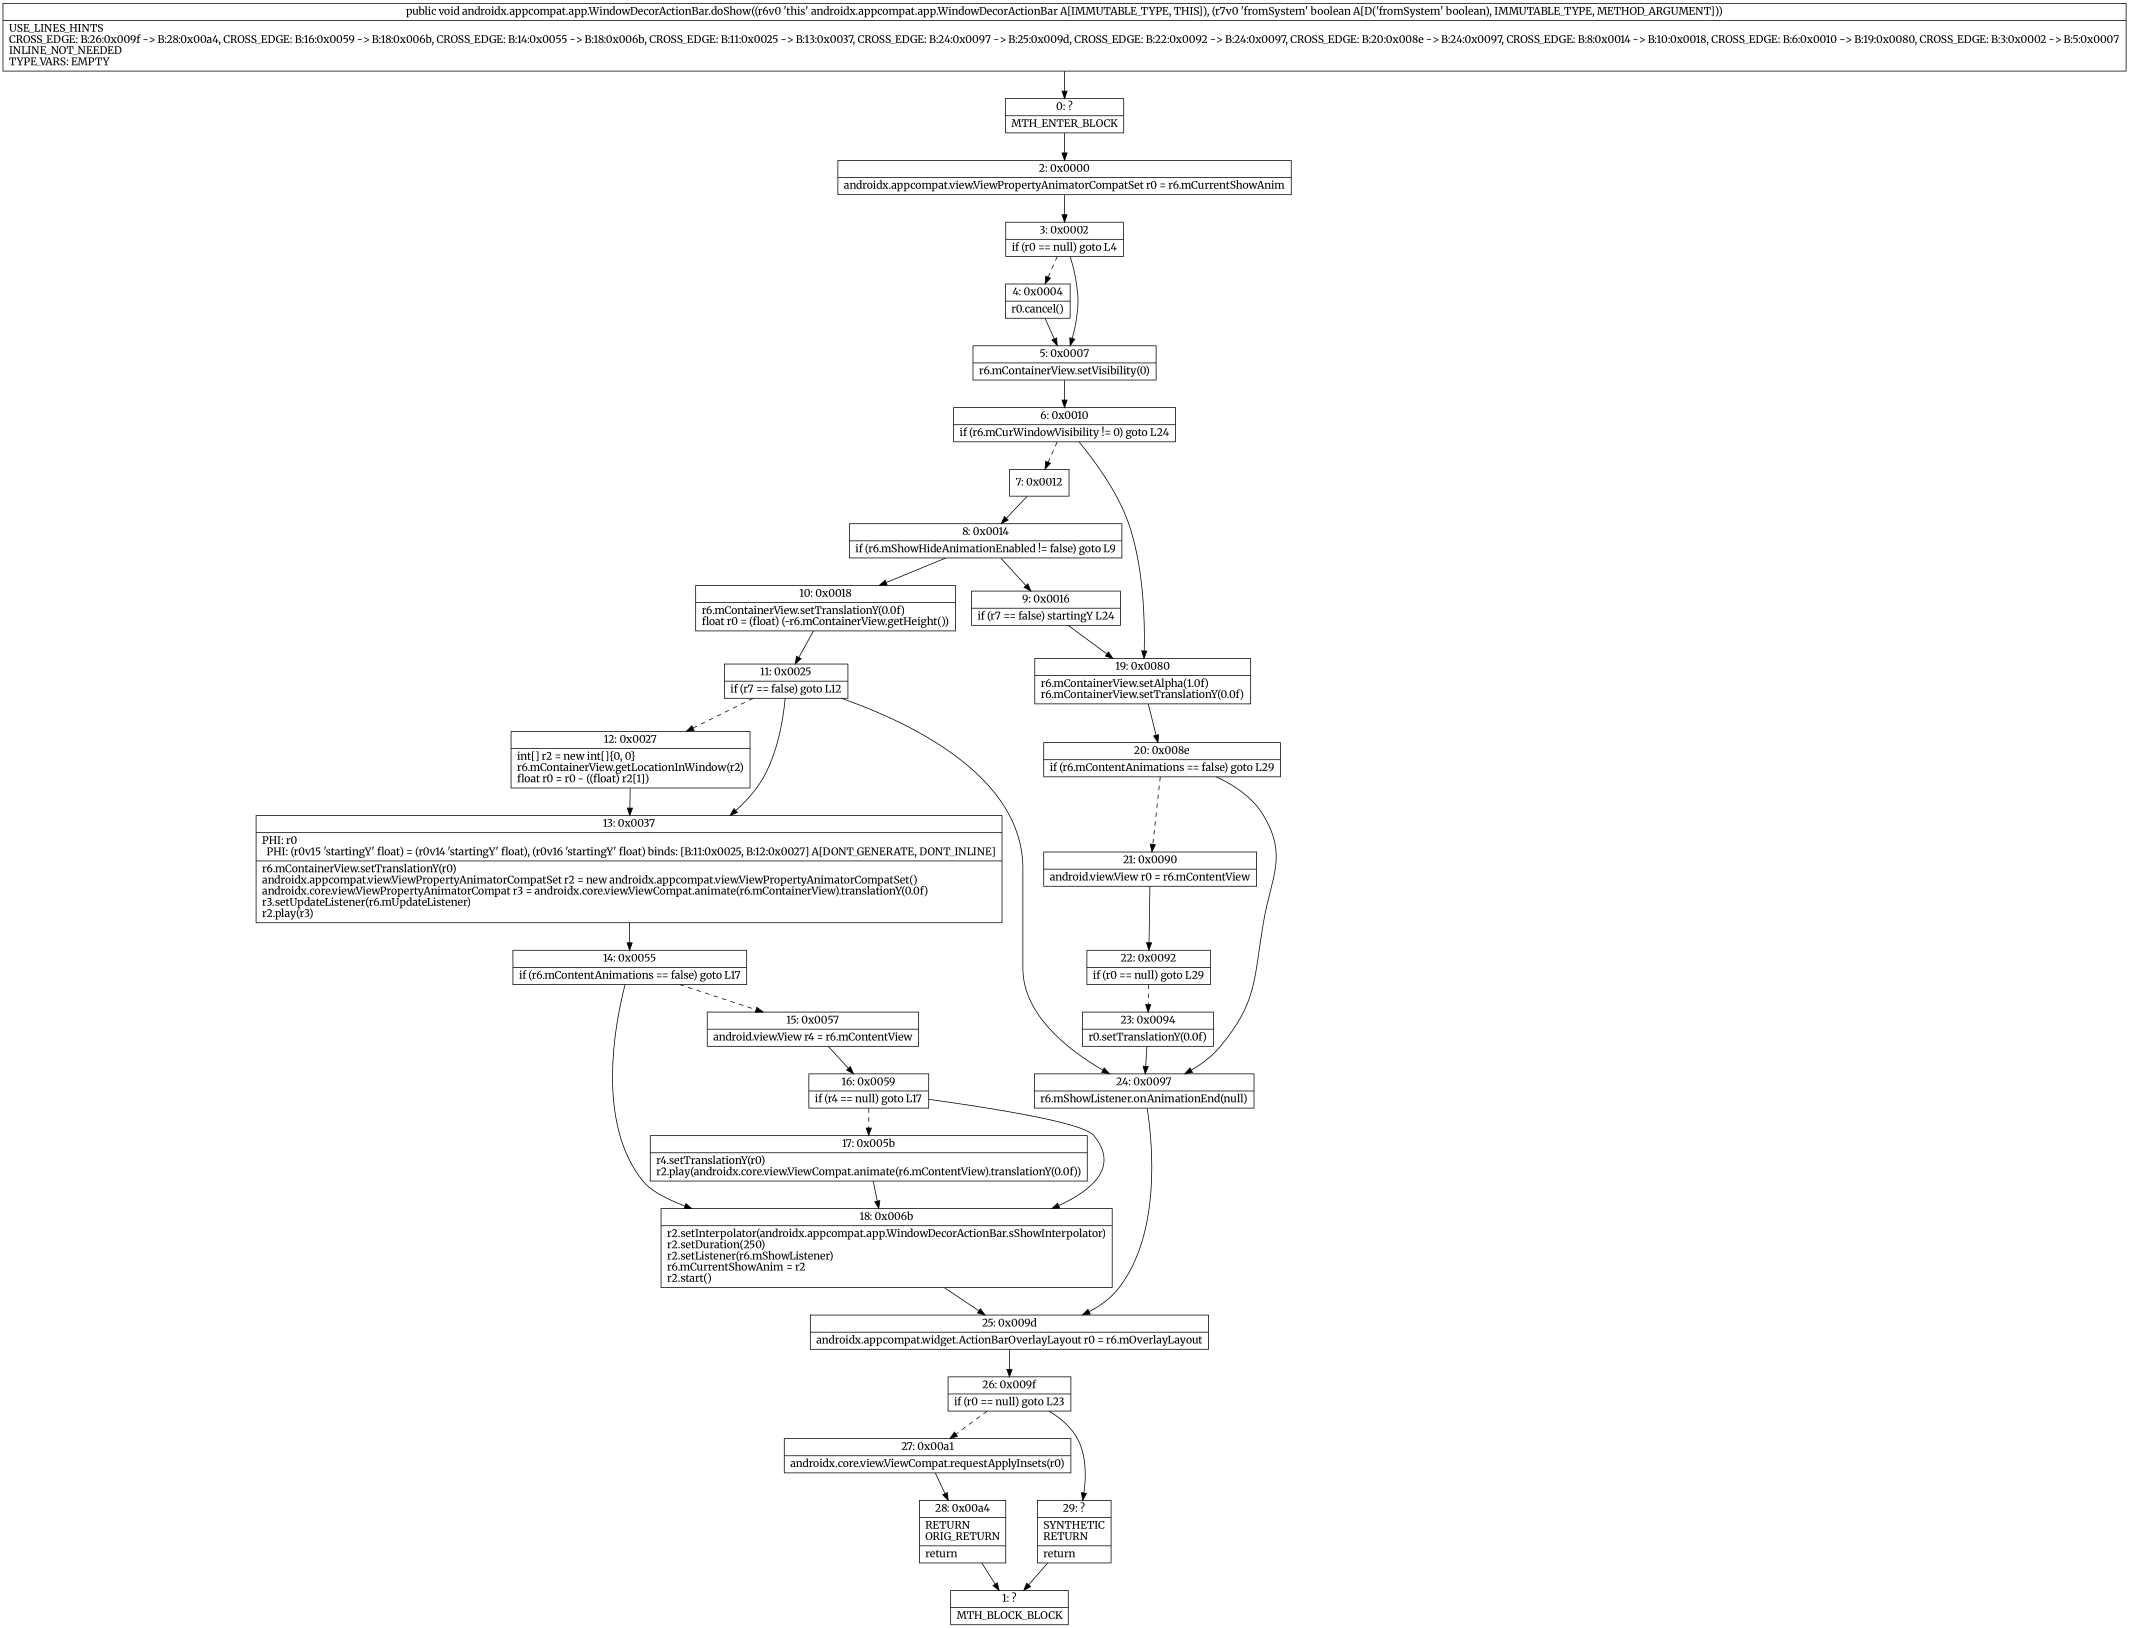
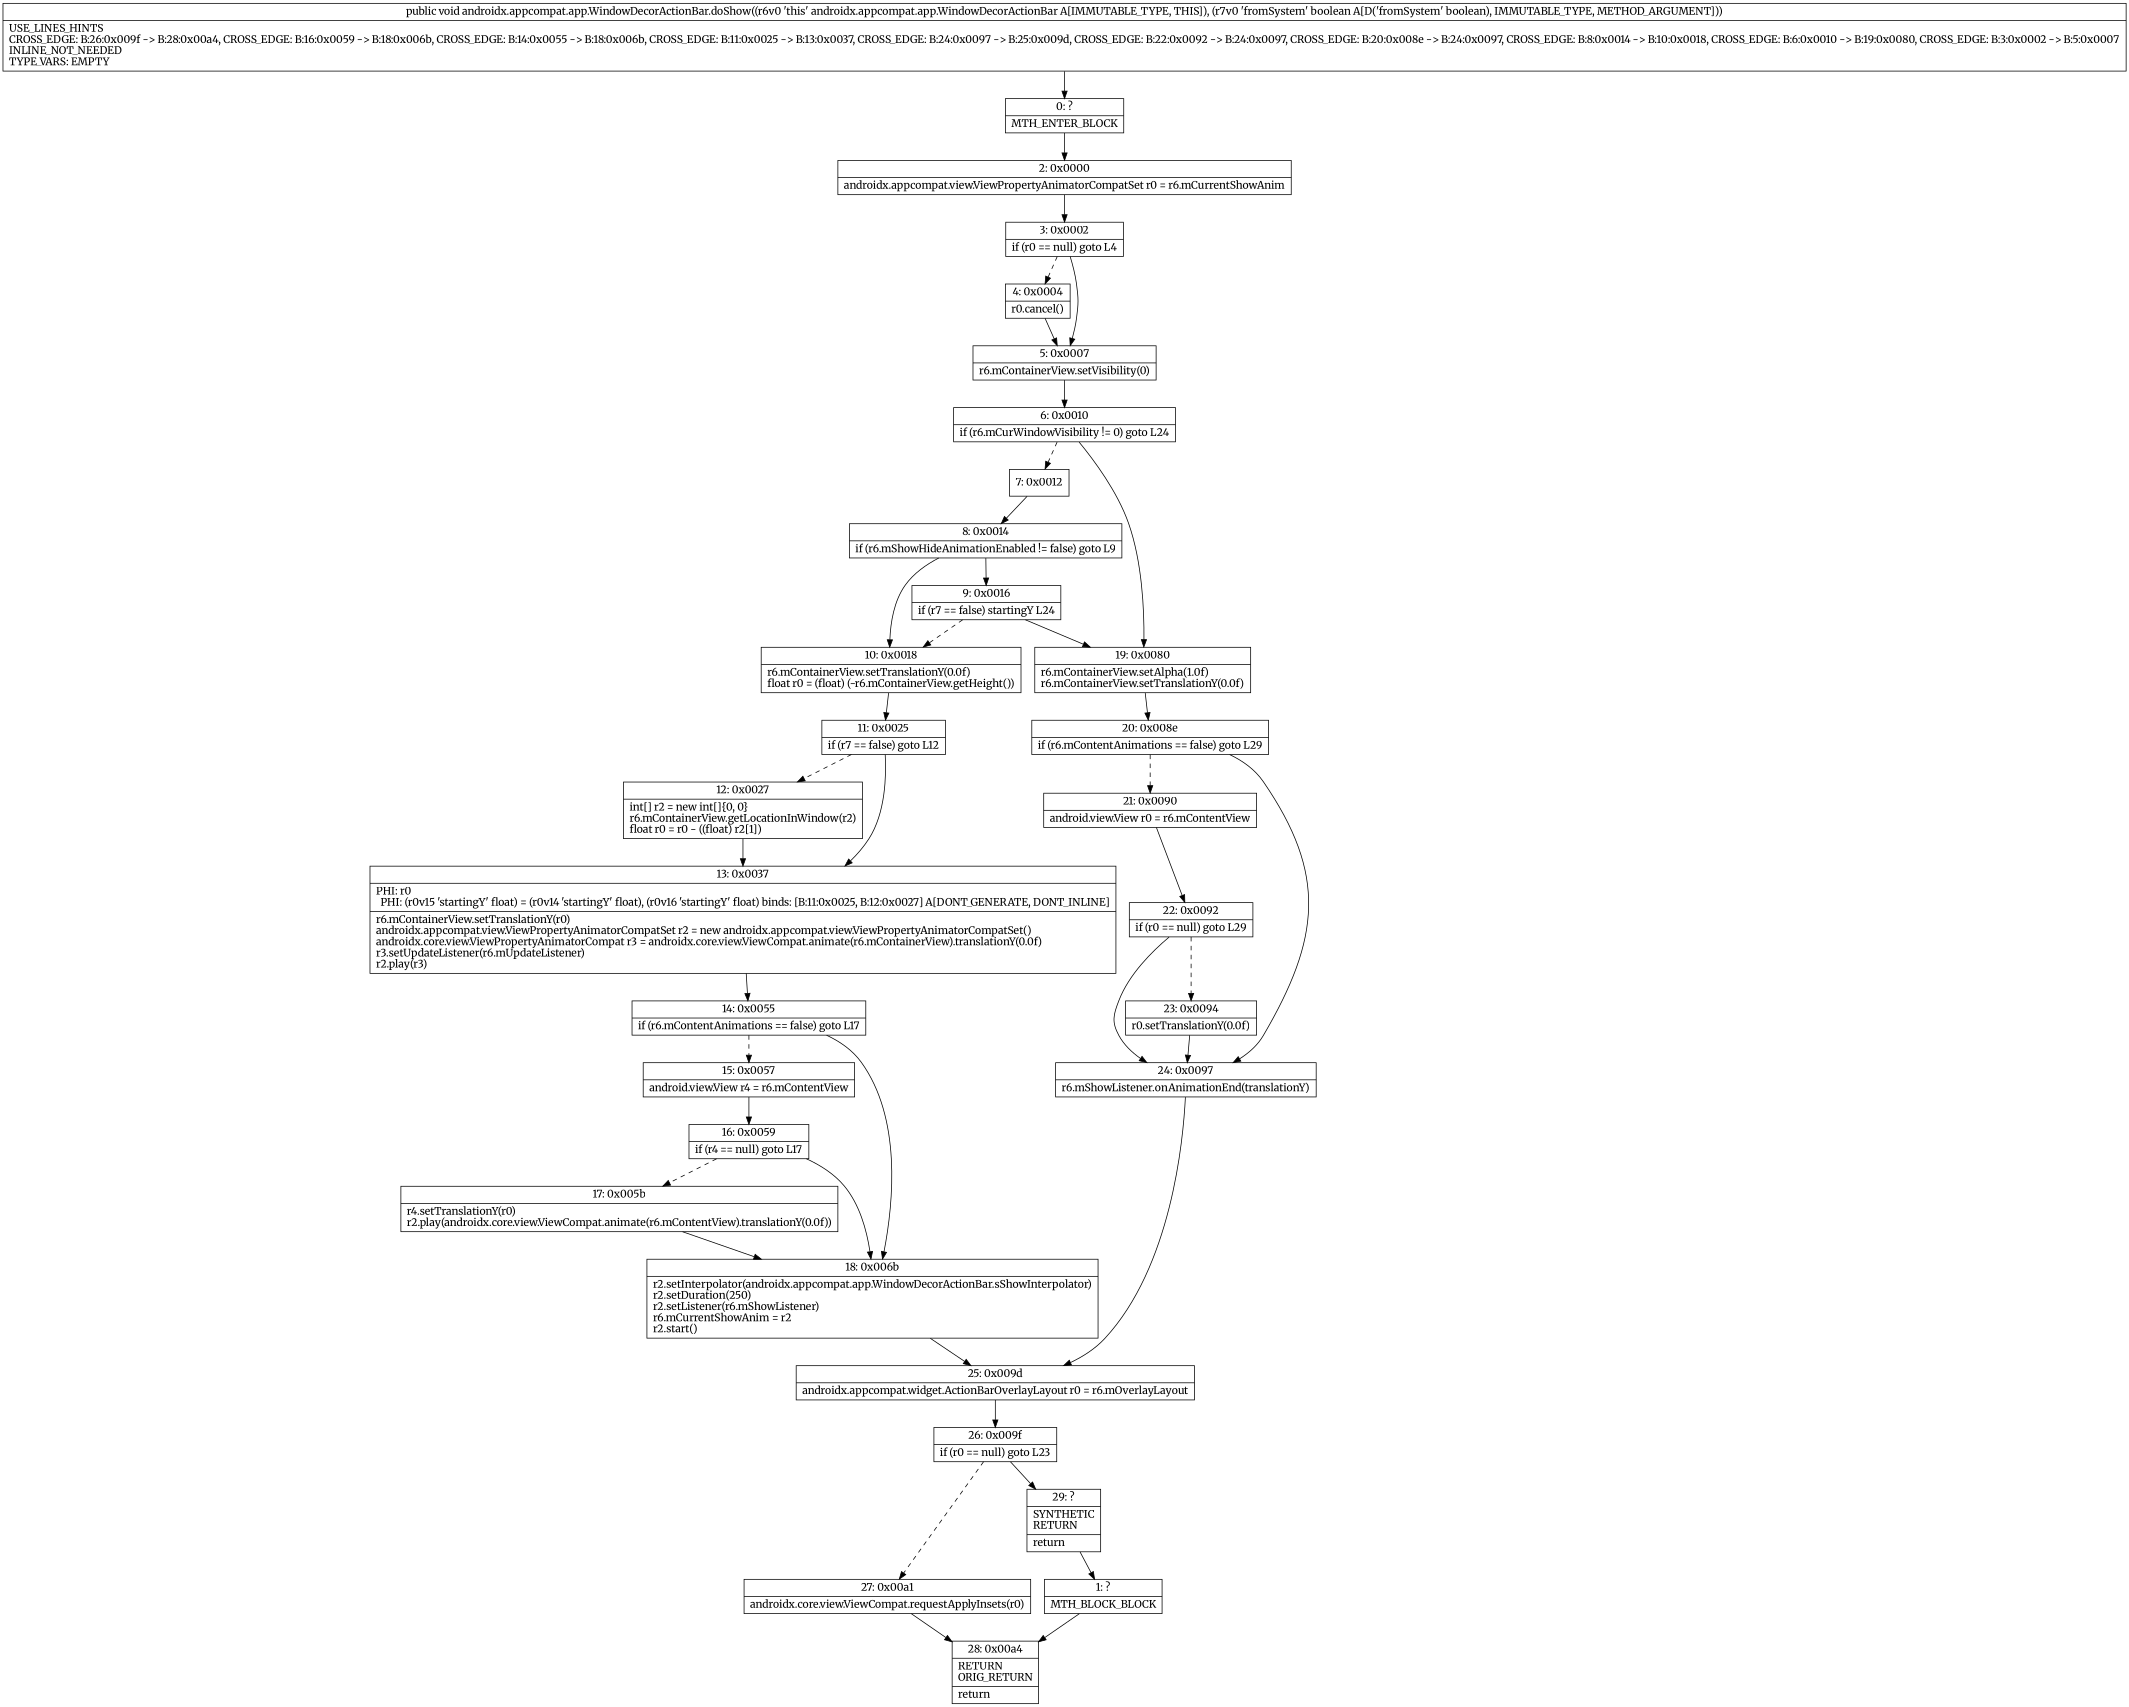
edge "9: 0x0016" -> "10: 0x0018": added
edge "11: 0x0025" -> "24: 0x0097": now "22: 0x0092" -> "24: 0x0097"
node "24: 0x0097": text "r6.mShowListener.onAnimationEnd(null)" -> "r6.mShowListener.onAnimationEnd(translationY)"
edge "28: 0x00a4" -> "1: ?": reversed
